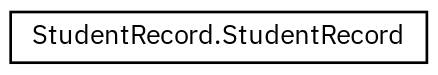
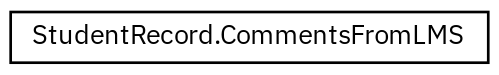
node "StudentRecord.StudentRecord": label "StudentRecord.StudentRecord" -> "StudentRecord.CommentsFromLMS"
